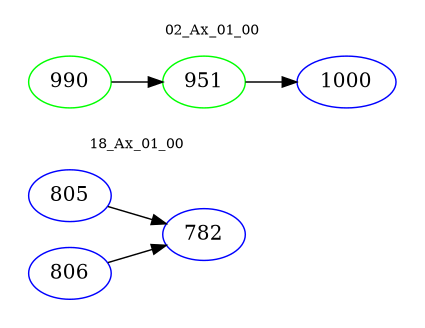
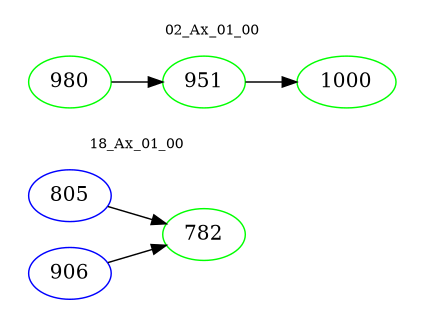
node "990": label "990" -> "980"
node "1000": color blue -> green
node "782": color blue -> green
node "806": label "806" -> "906"
